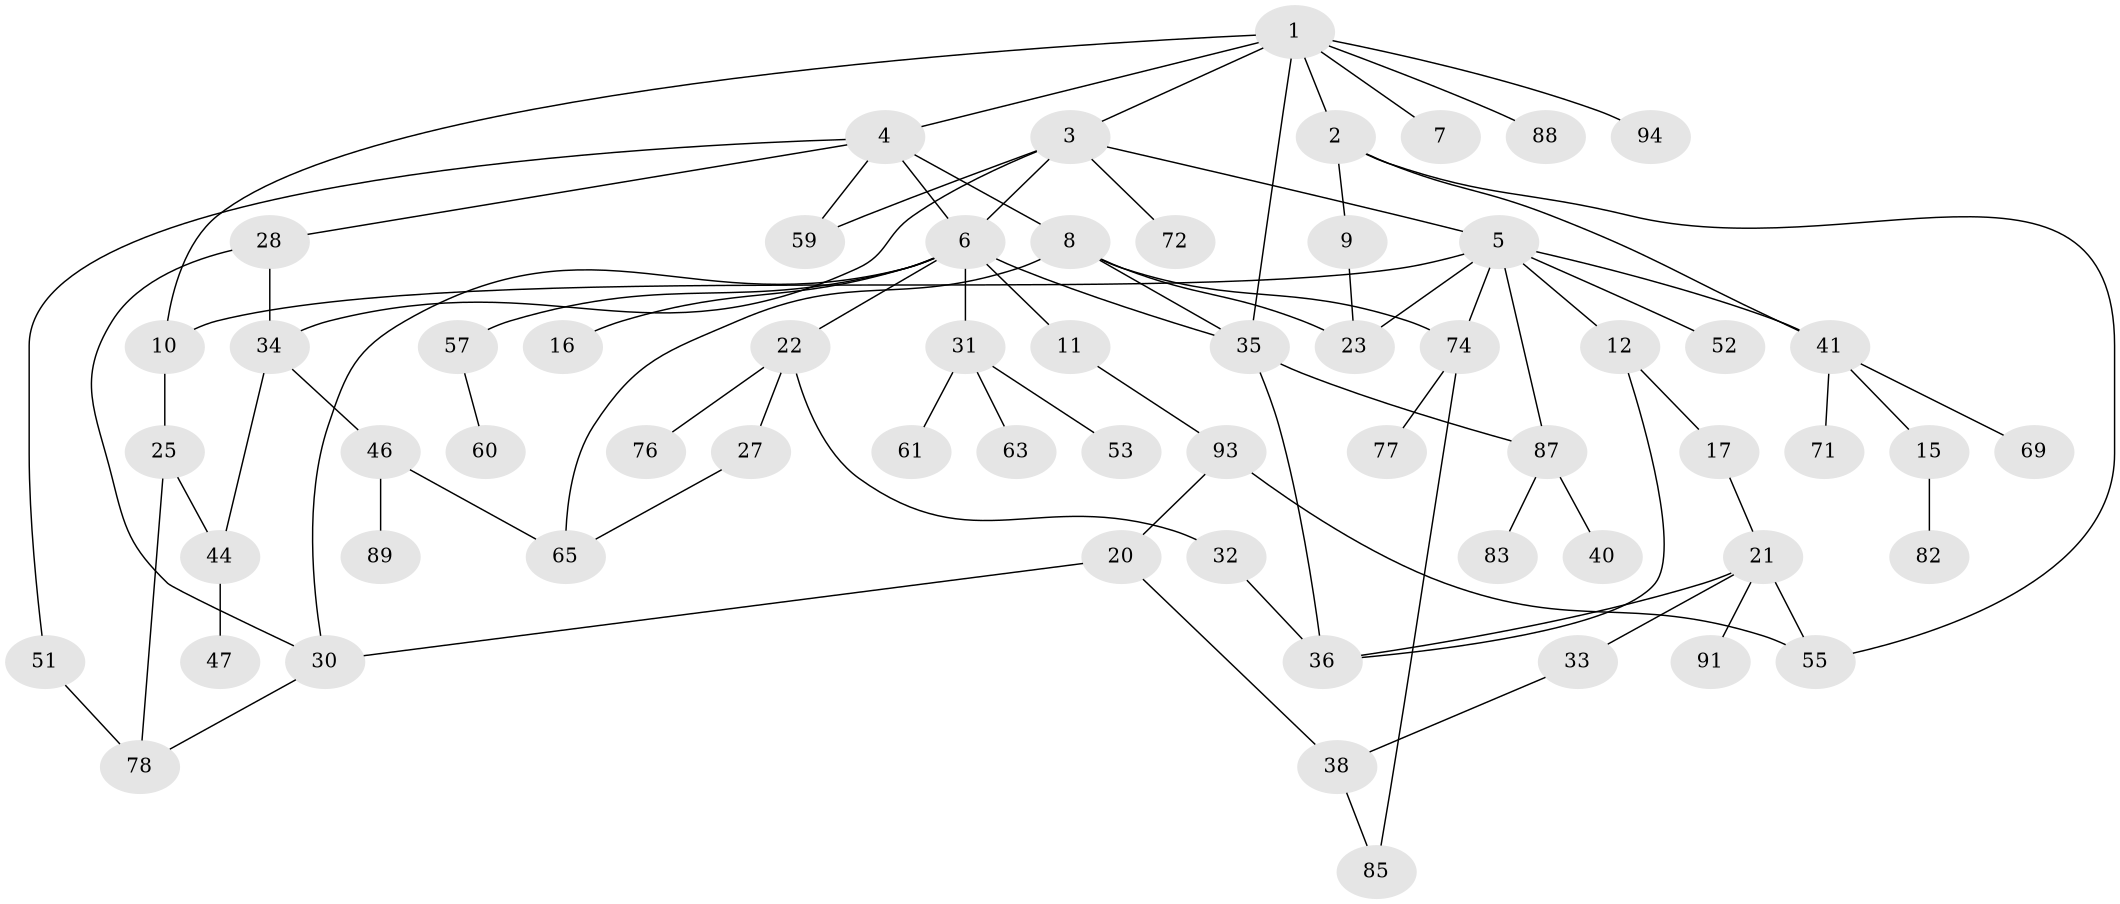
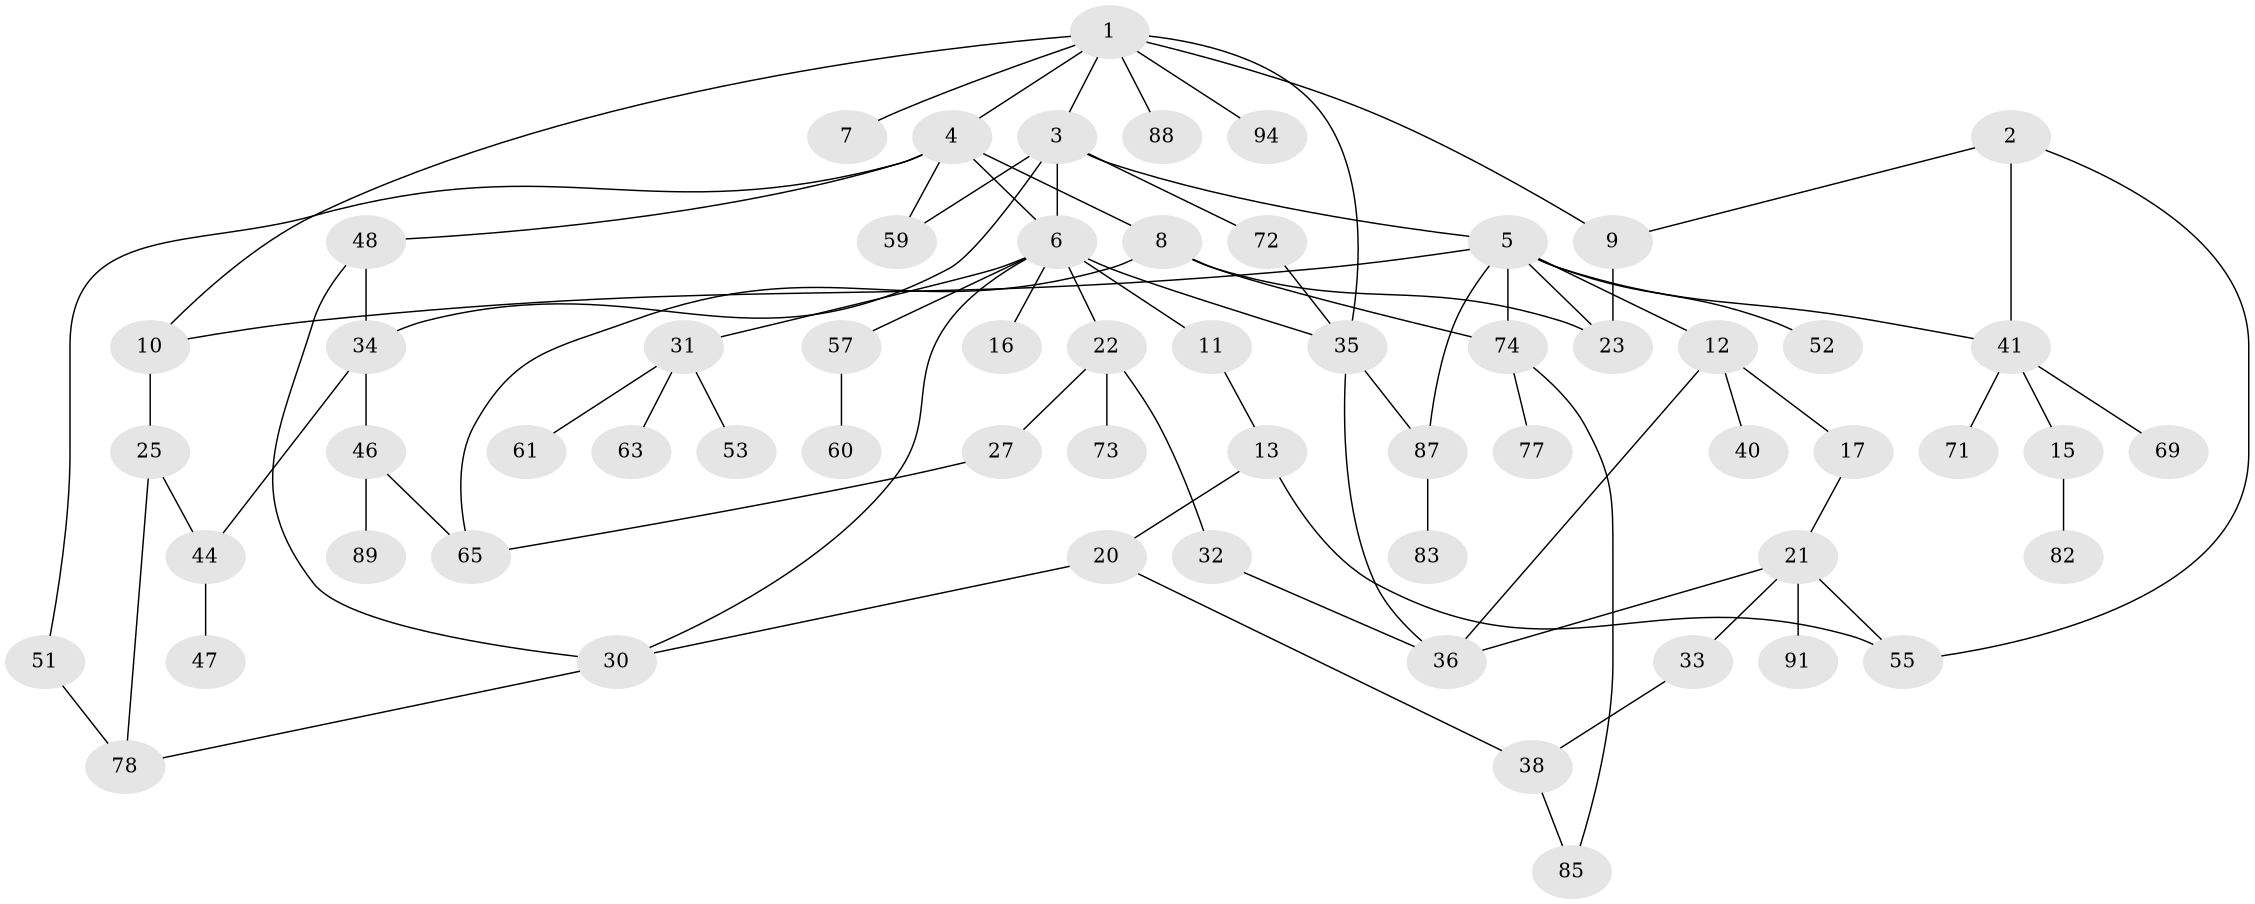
edge "1" -- "2": now "1" -- "9"
node "28": label "28" -> "48"
edge "8" -- "35": now "72" -- "35"
node "76": label "76" -> "73"
node "93": label "93" -> "13"
edge "87" -- "40": now "12" -- "40"
